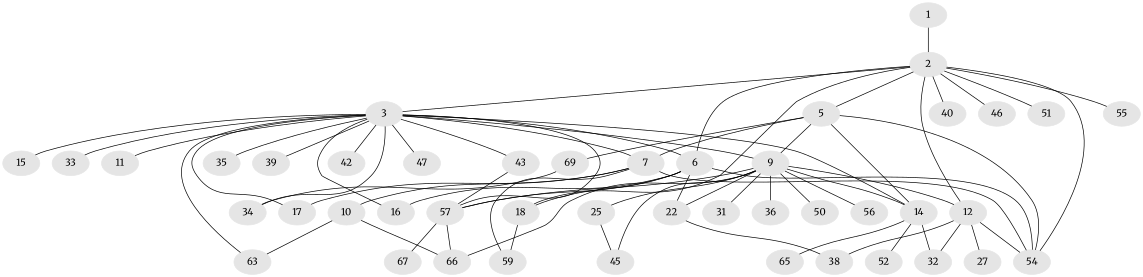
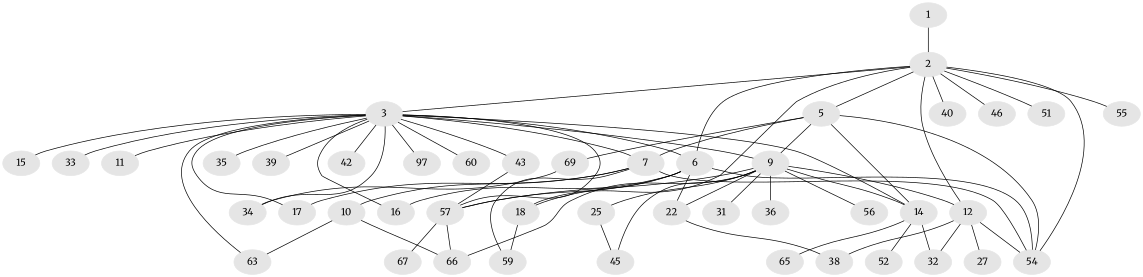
node "47": label "47" -> "97"
node "60": added
node "50": removed
